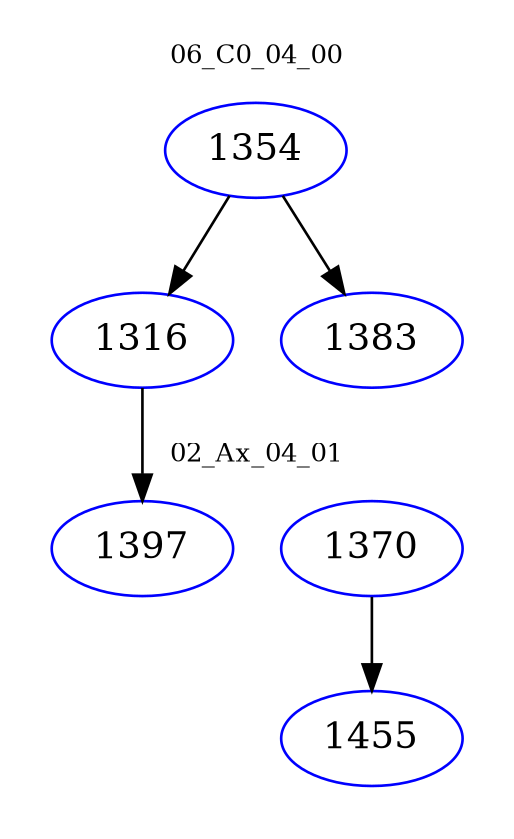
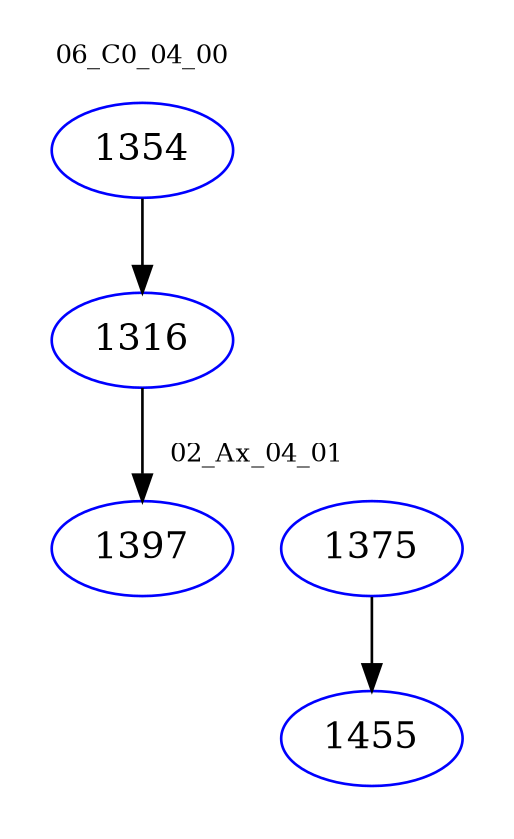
node "1383": removed
node "1370": label "1370" -> "1375"
